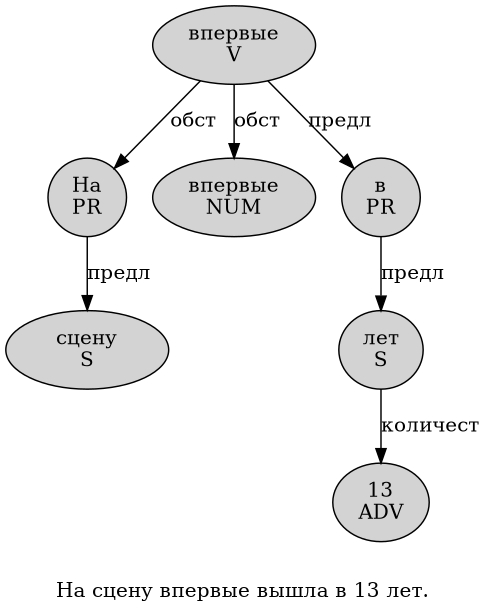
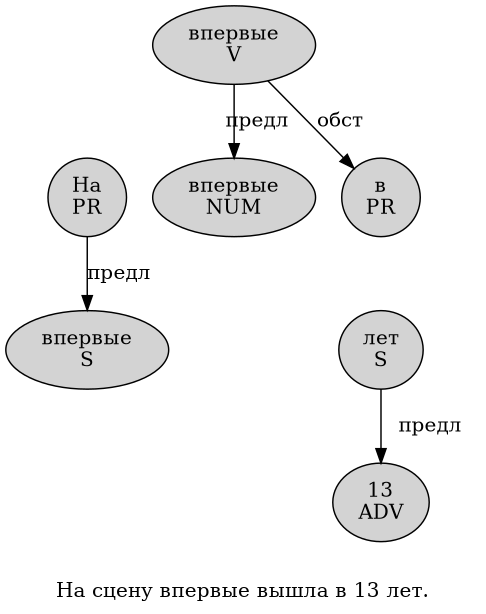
edge "впервые V" -> "На PR": removed, label "обст"
edge "впервые V" -> "впервые NUM": label "обст" -> "предл"
edge "впервые V" -> "в PR": label "предл" -> "обст"
edge "в PR" -> "лет S": removed, label "предл"
node "сцену S": label "сцену S" -> "впервые S"
edge "лет S" -> "13 ADV": label "количест" -> "предл"
